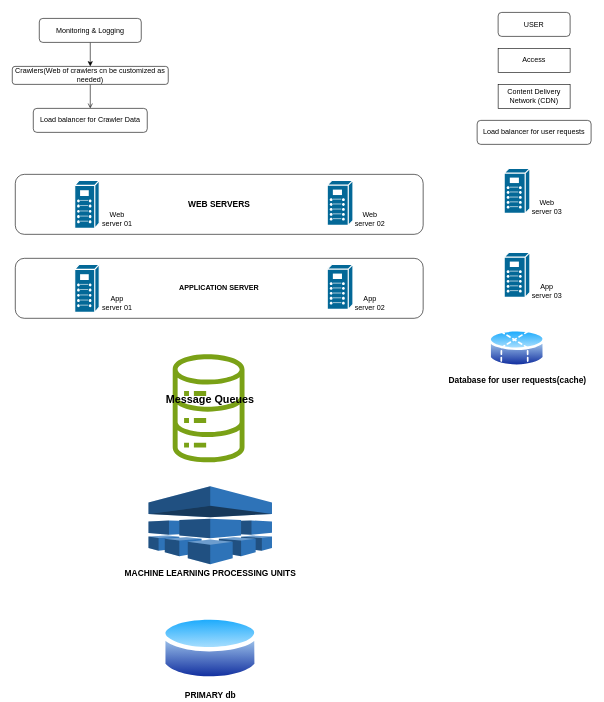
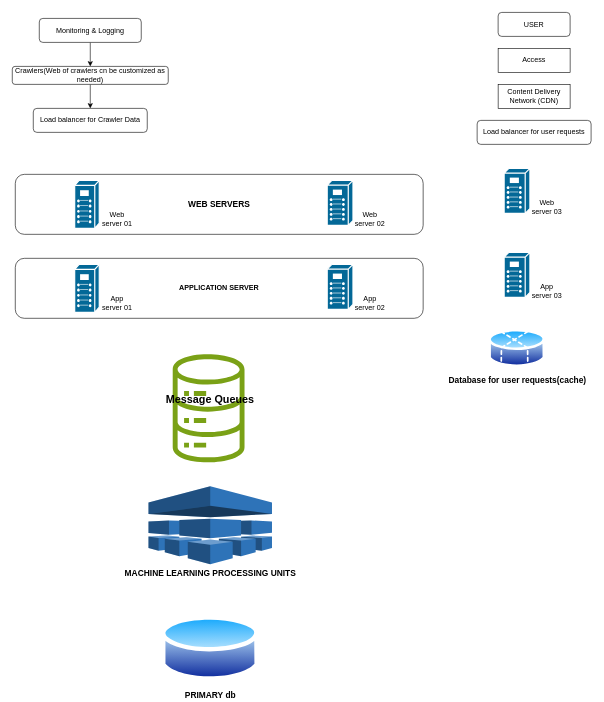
edge "Crawlers(Web of crawlers cn be customized as needed)" -> "Load balancer for Crawler Data": arrowhead open -> classic
